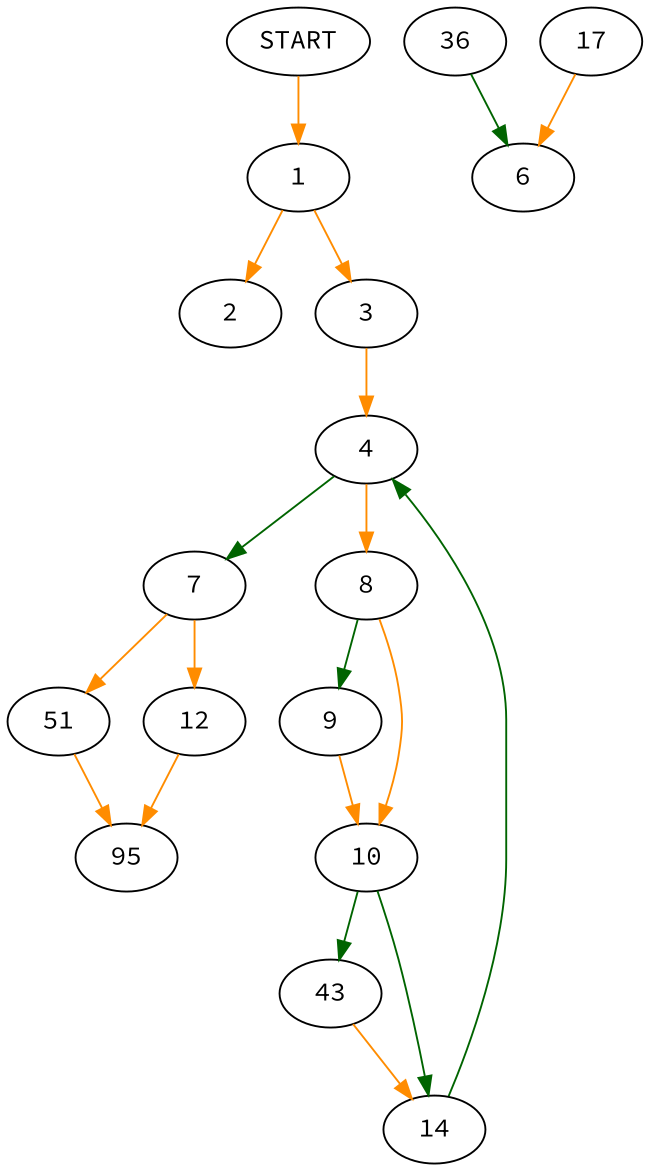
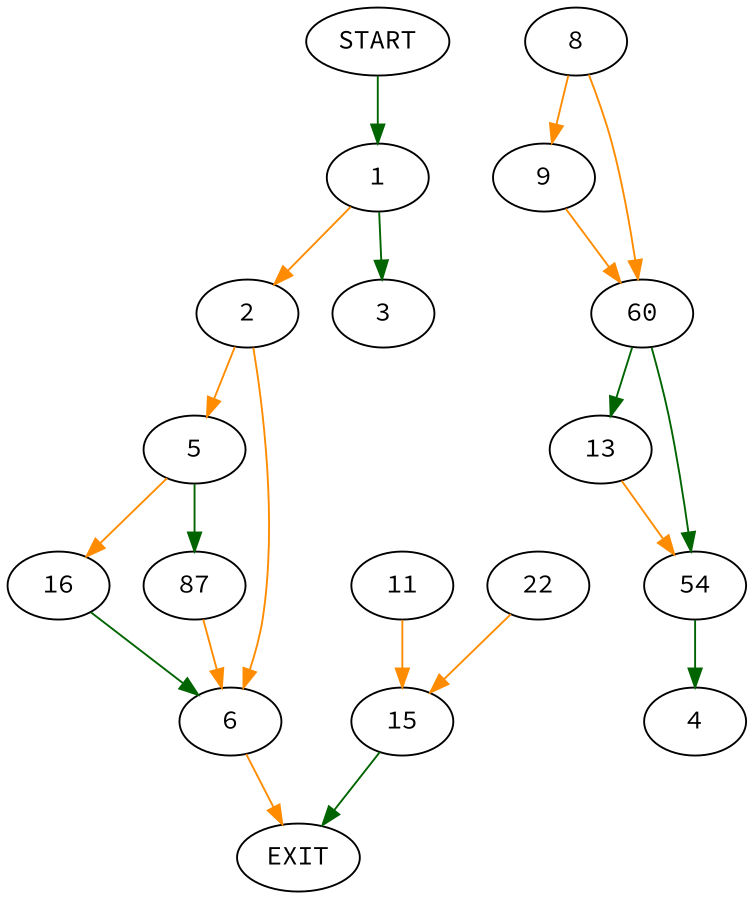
node "36": label "36" -> "16"
node "17": label "17" -> "87"
edge "START" -> "1": color darkorange -> darkgreen
edge "1" -> "3": color darkorange -> darkgreen
edge "3" -> "4": removed
node "5": added
edge "4" -> "8": removed
edge "2" -> "6": added
node "7": removed
edge "8" -> "9": color darkgreen -> darkorange
node "51": label "51" -> "11"
node "12": label "12" -> "22"
node "95": label "95" -> "15"
node "EXIT": added
node "10": label "10" -> "60"
node "43": label "43" -> "13"
node "14": label "14" -> "54"
